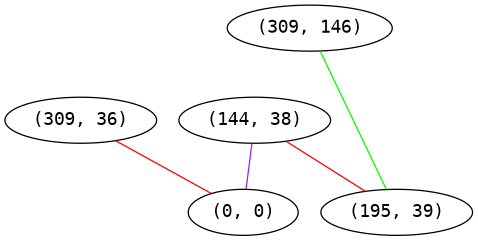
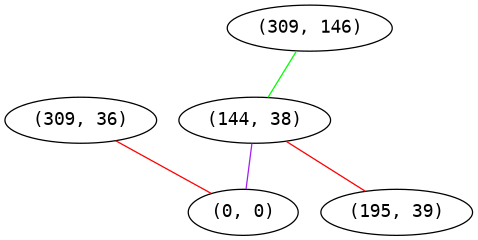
edge "(309, 146)" -- "(195, 39)": now "(309, 146)" -- "(144, 38)"
